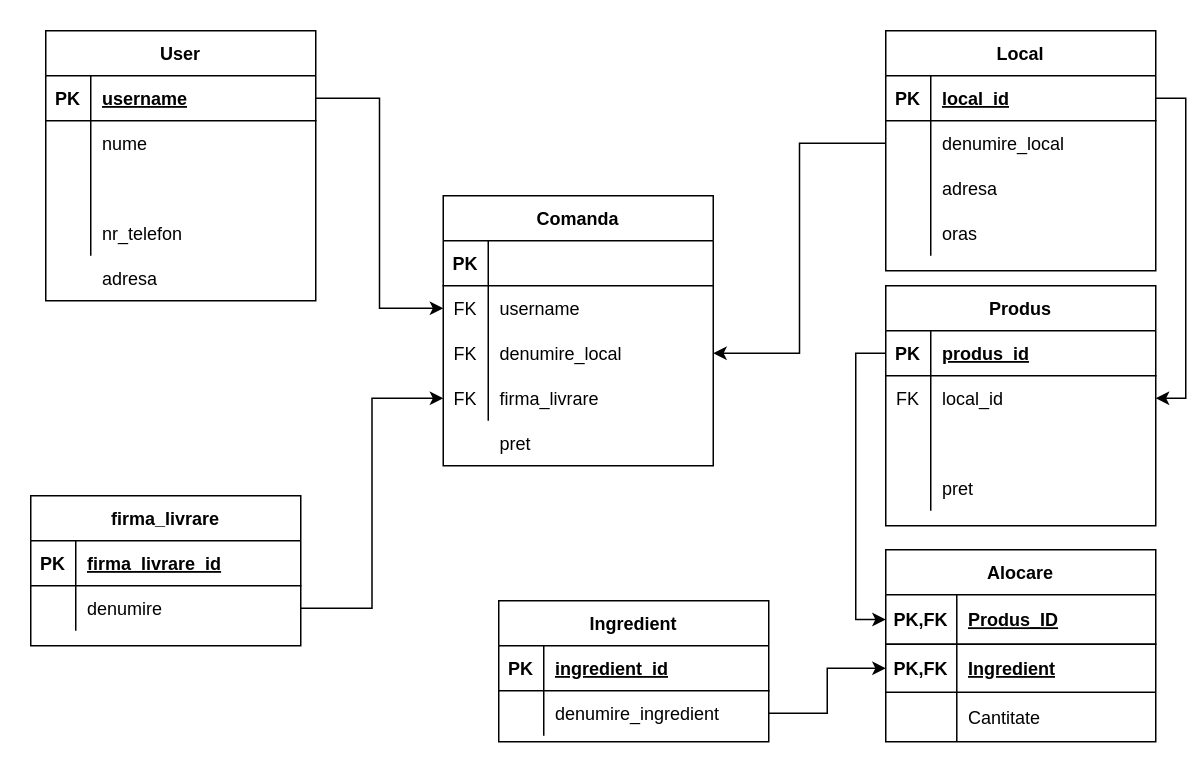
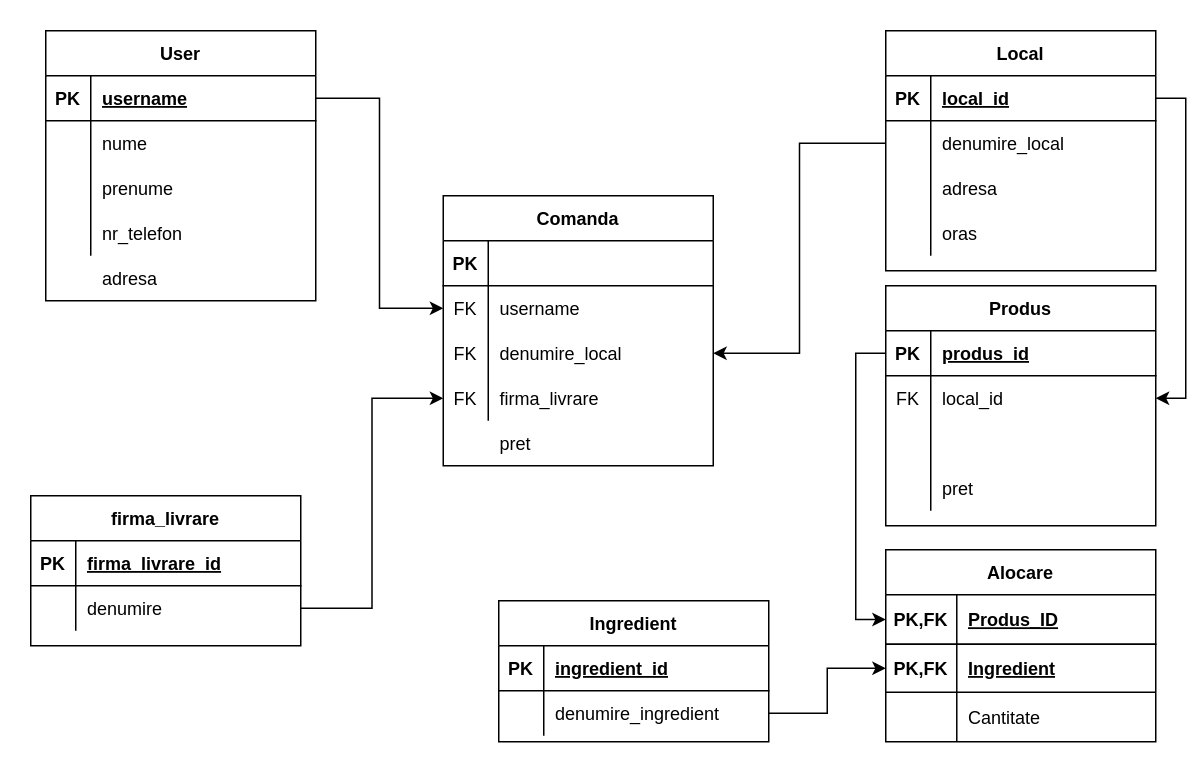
node "prenume": added
